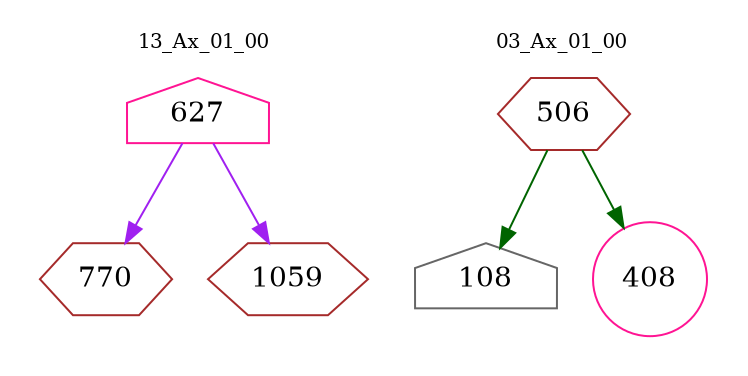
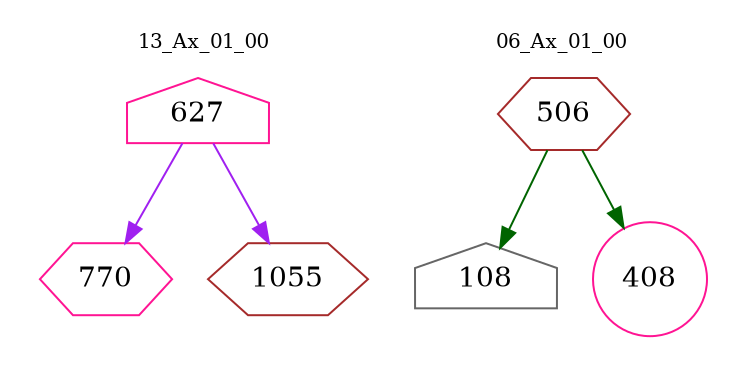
cluster "03_Ax_01_00": label "03_Ax_01_00" -> "06_Ax_01_00"
node "770": color brown -> deeppink
node "1059": label "1059" -> "1055"
